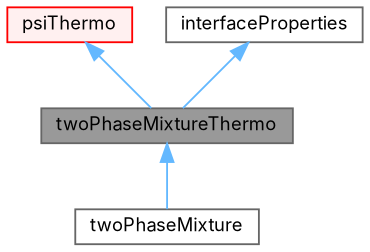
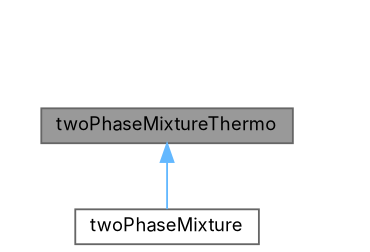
node "psiThermo": removed
node "interfaceProperties": removed
